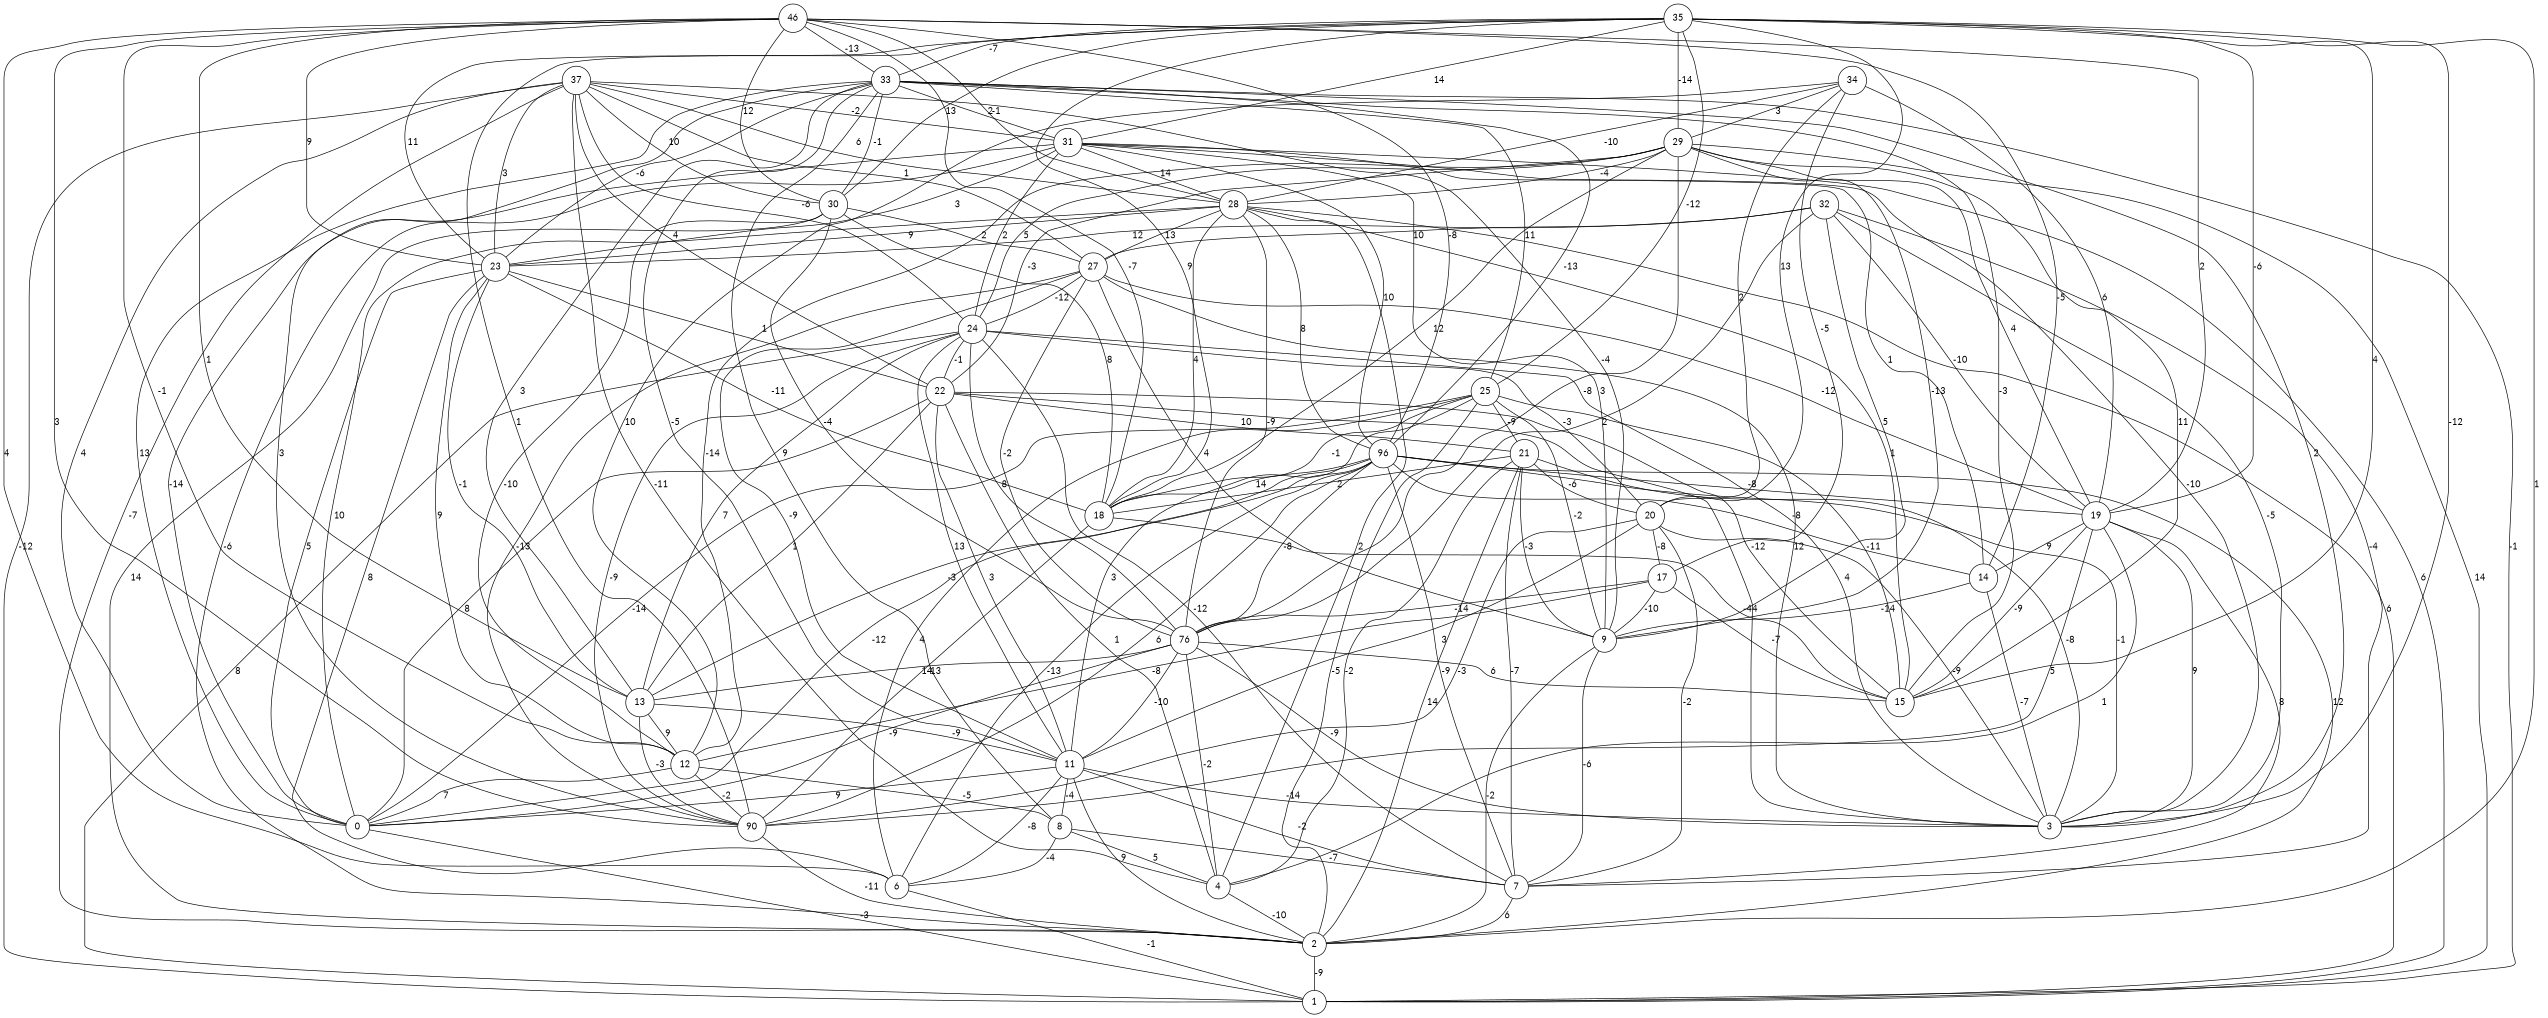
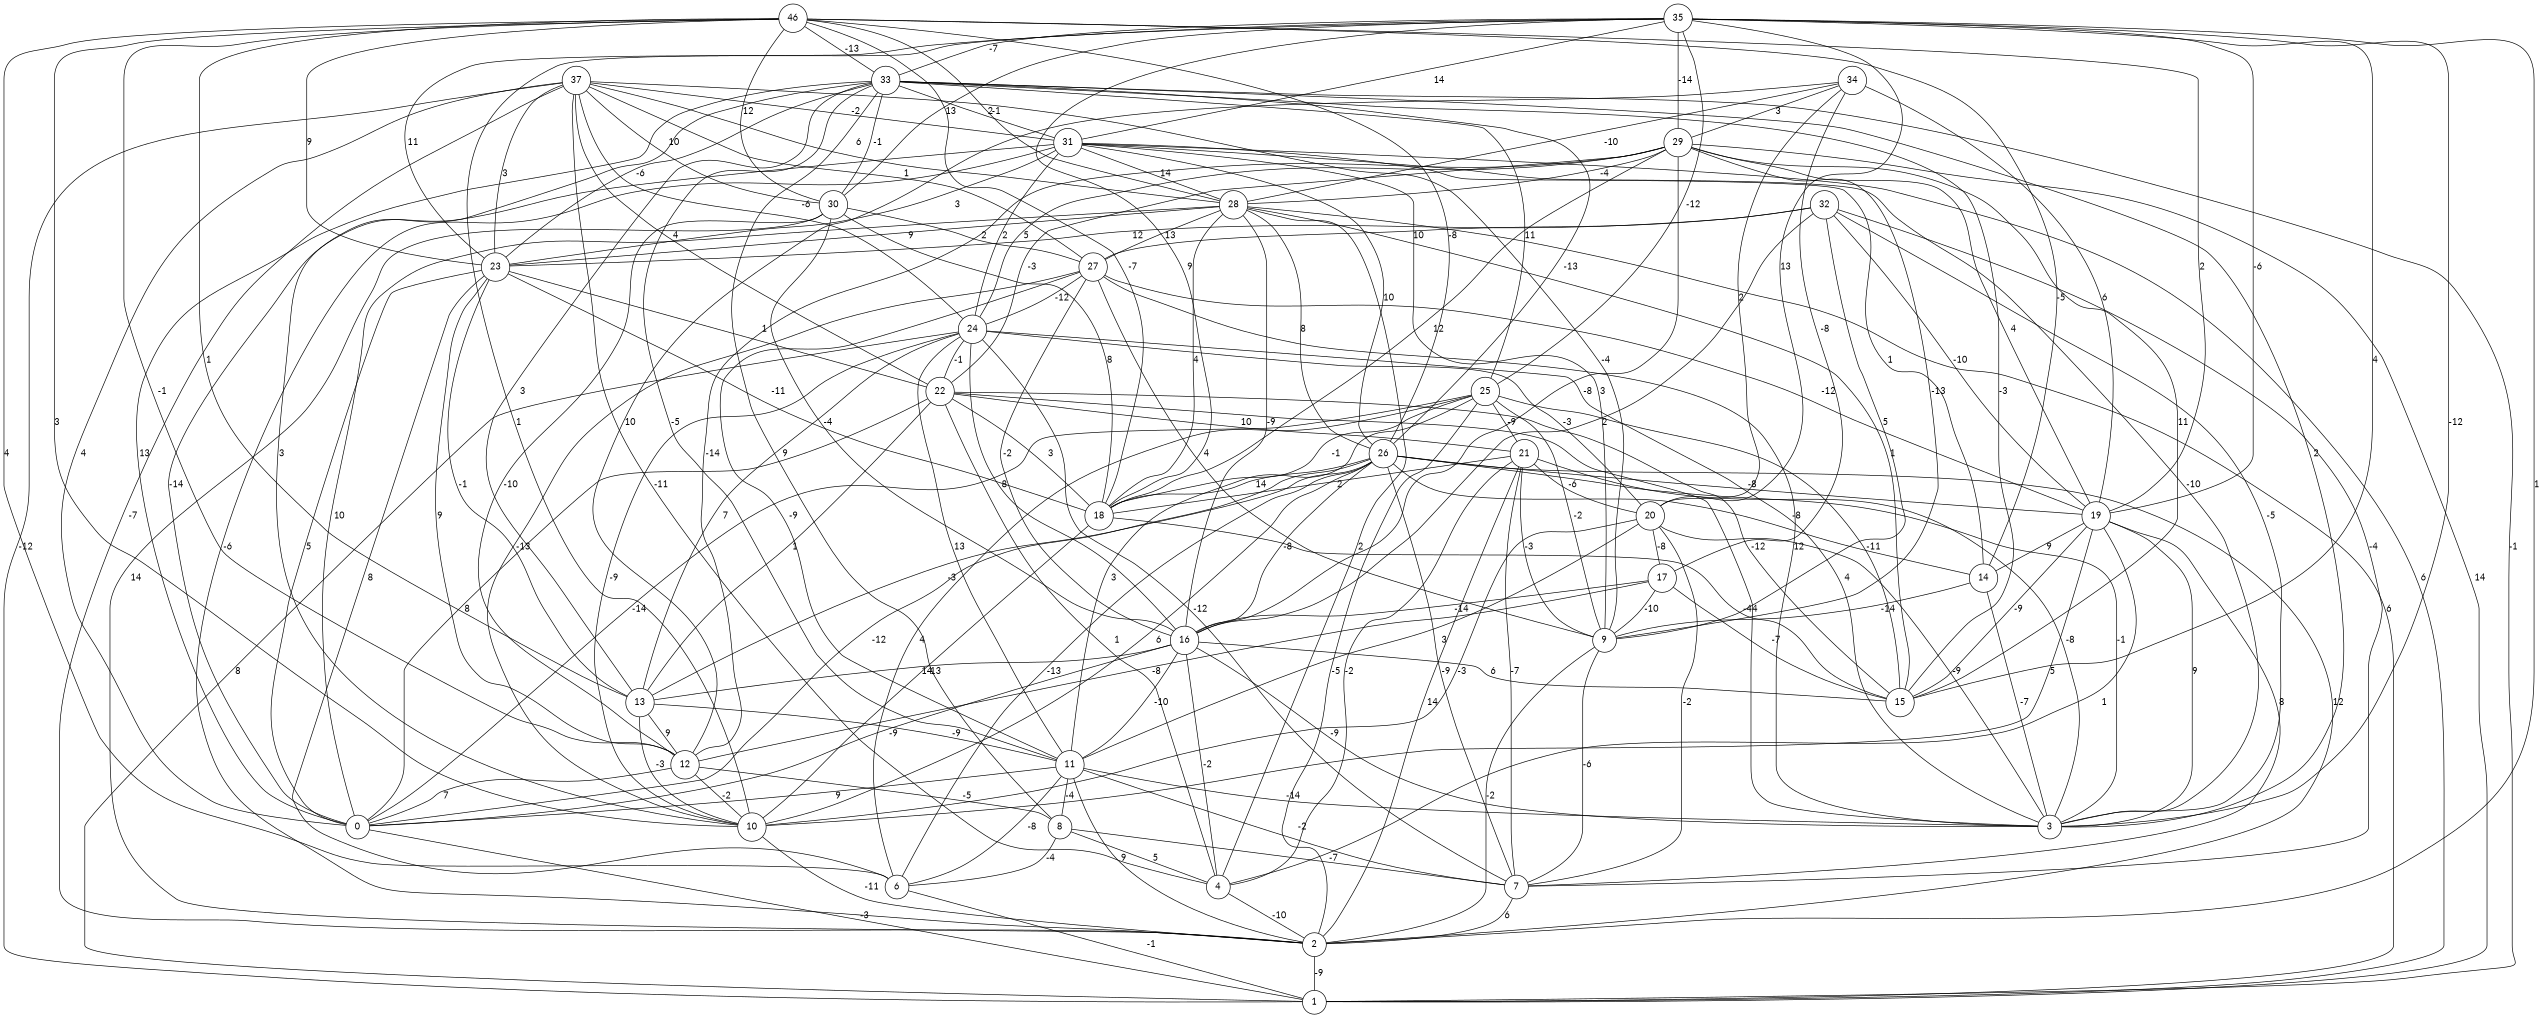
edge "34" -- "17": label "-5" -> "-8"
node "96": label "96" -> "26"
edge "22" -- "11": now "22" -- "18"
node "76": label "76" -> "16"
node "90": label "90" -> "10"
